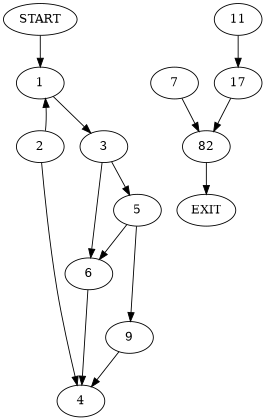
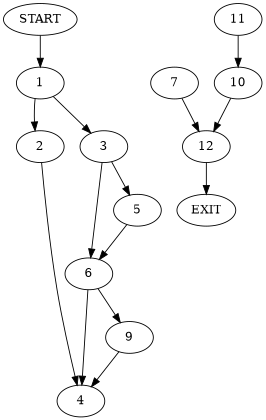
node "17": label "17" -> "10"
edge "2" -> "1": reversed
node "82": label "82" -> "12"
edge "5" -> "9": now "6" -> "9"
